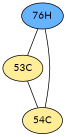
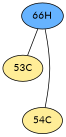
node "76H": label "76H" -> "66H"
edge "53C" -- "54C": removed
